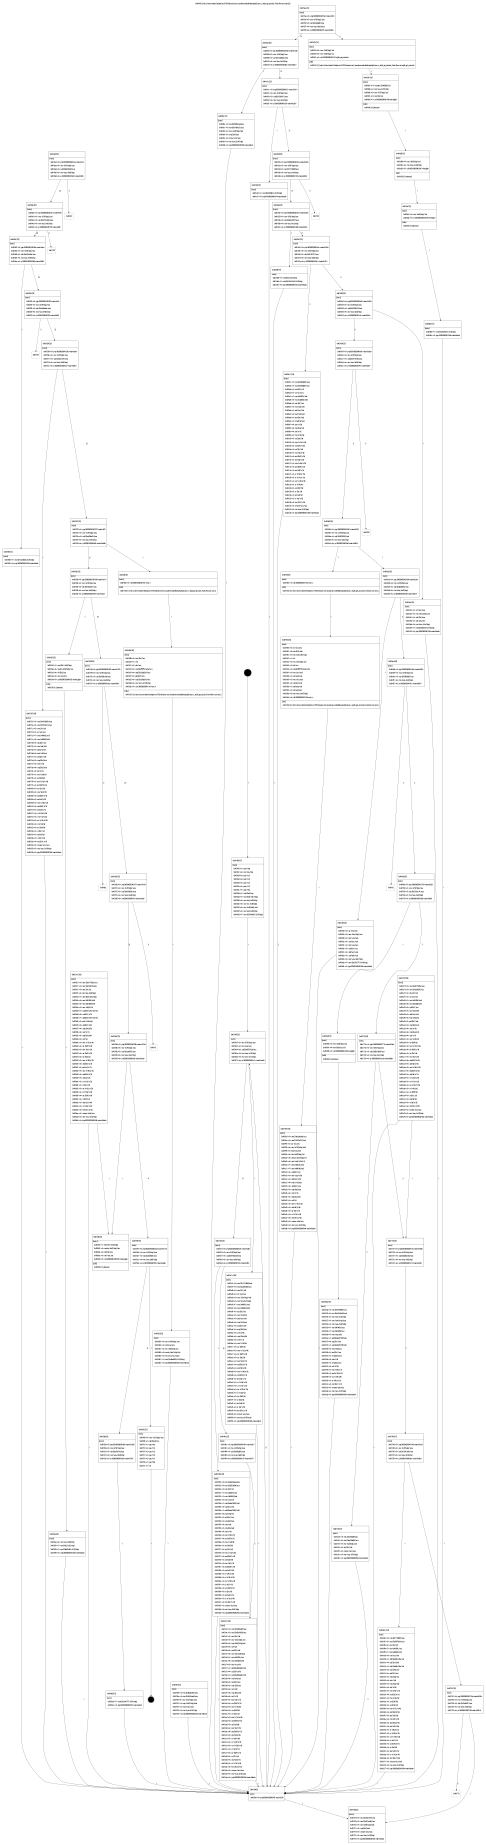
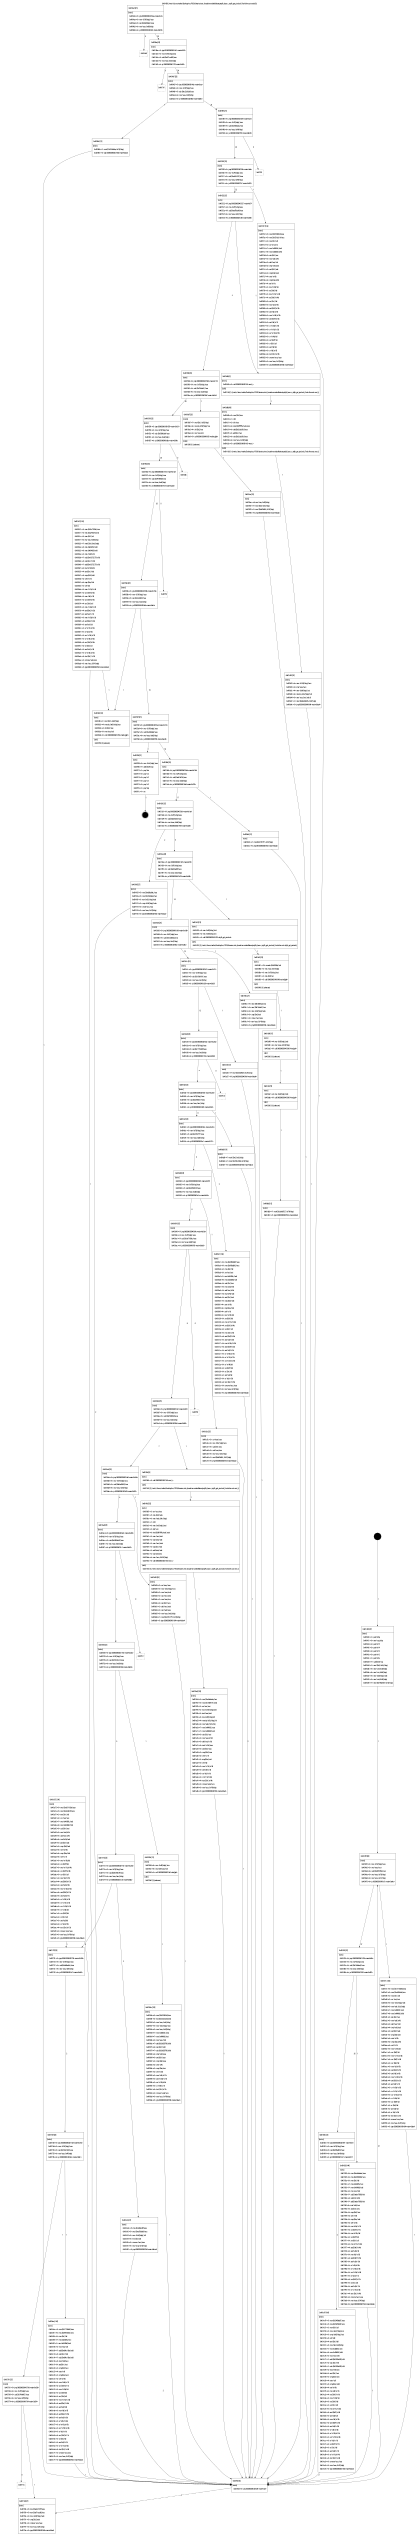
node "0x4015d1 [25]": added
